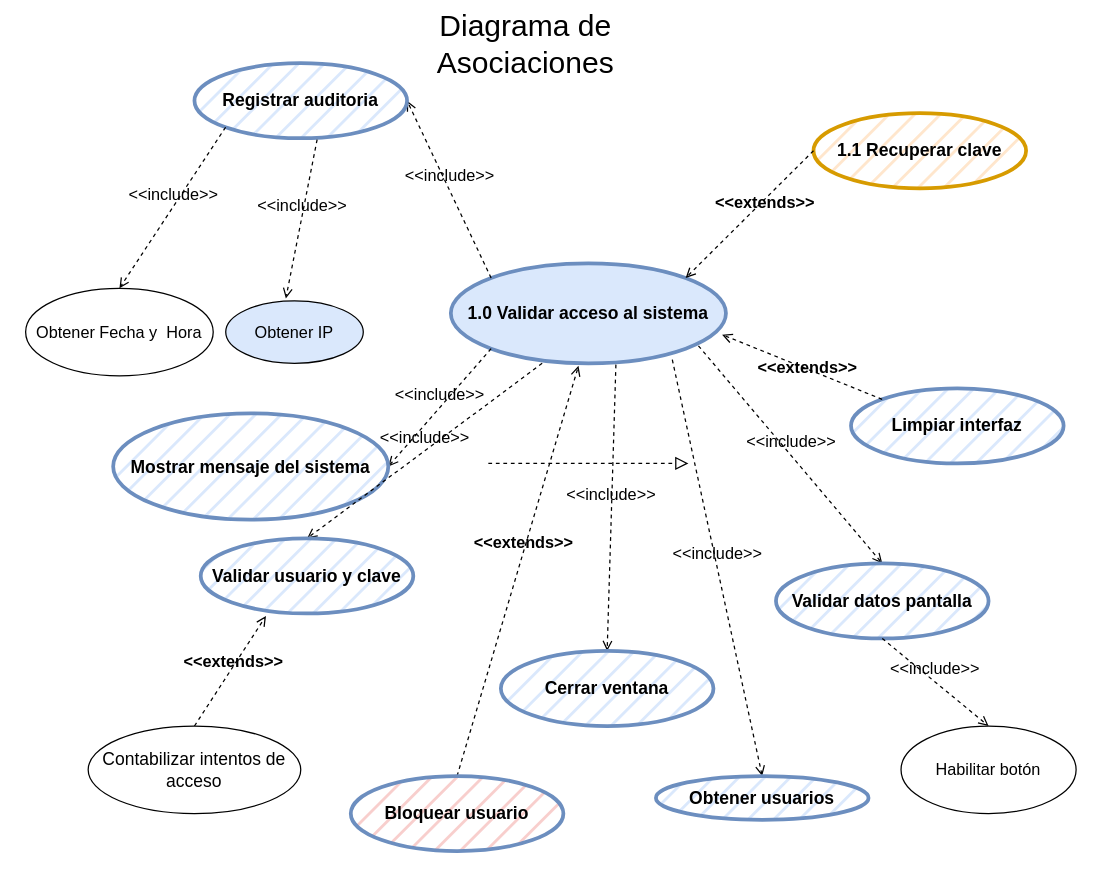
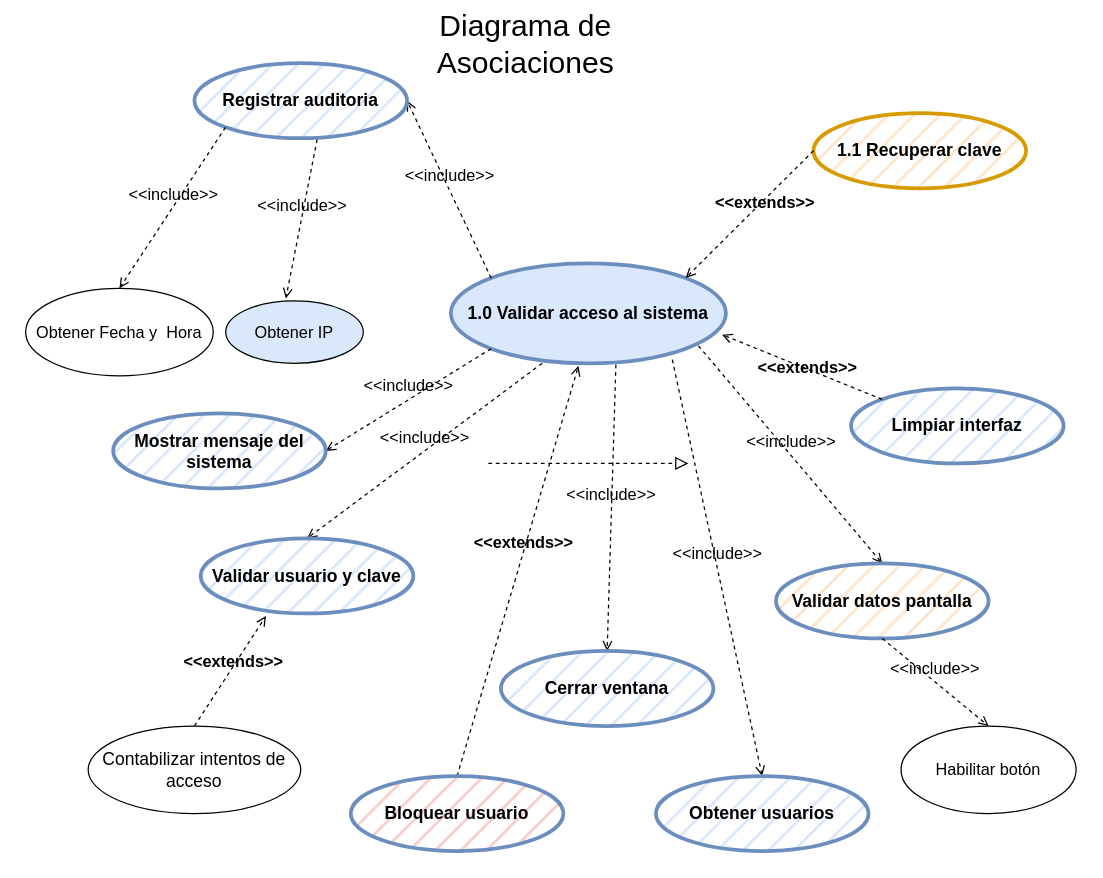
node "Mostrar mensaje del sistema": size 275x106 -> 213x75
node "Validar datos pantalla": fillcolor #dae8fc -> #ffe6cc
node "Obtener usuarios": size 213x44 -> 213x75
